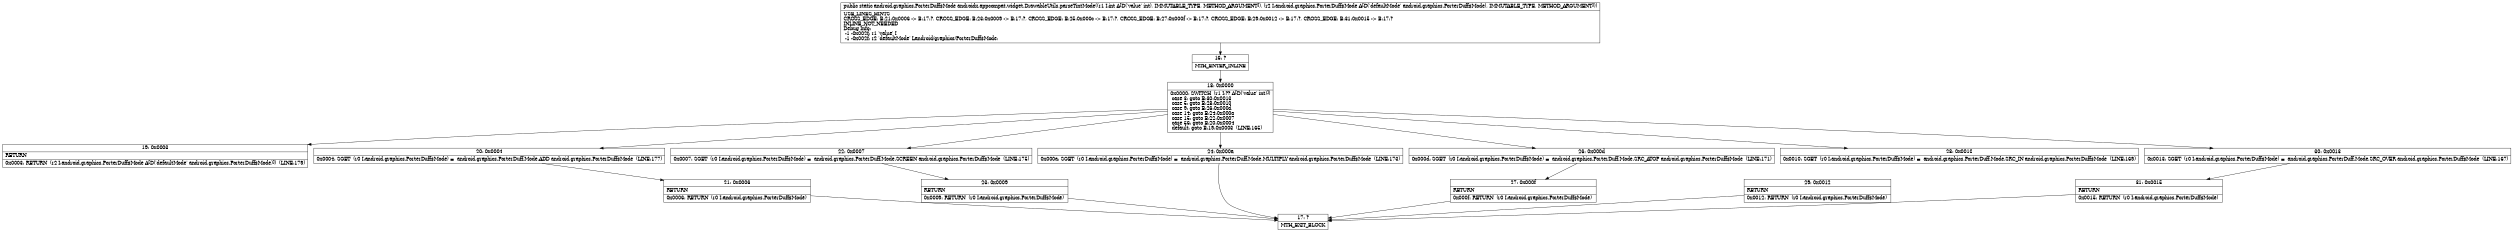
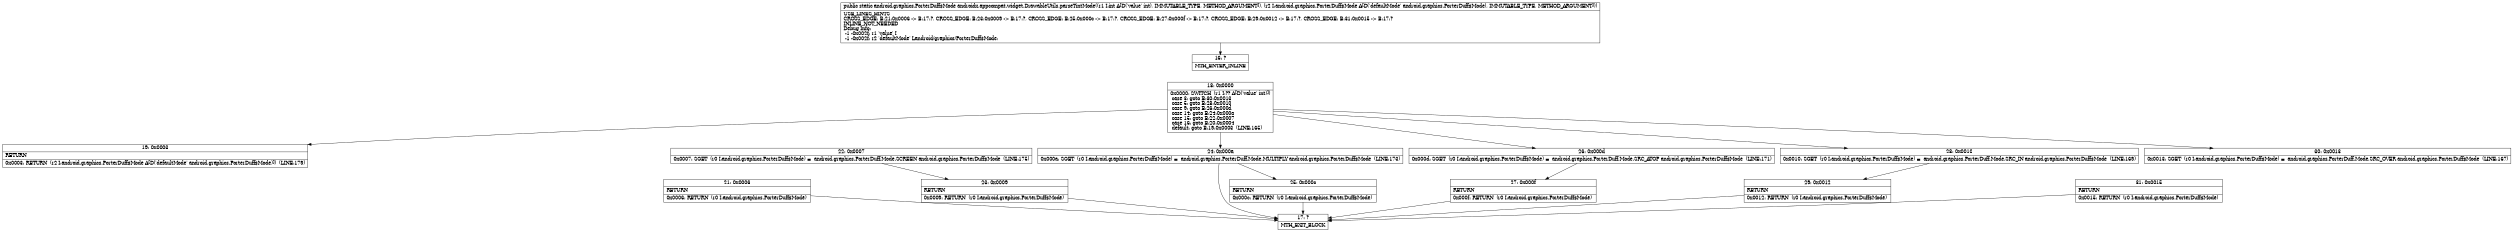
edge "16: ?" -> "18: 0x0000": removed
node "18: 0x0000": text "case 56: goto B:20:0x0004" -> "case 16: goto B:20:0x0004"
edge "18: 0x0000" -> "22: 0x0007": removed
node "20: 0x0004": removed
edge "28: 0x0010" -> "29: 0x0012": added
edge "30: 0x0013" -> "31: 0x0015": removed
node "25: 0x000c": added
